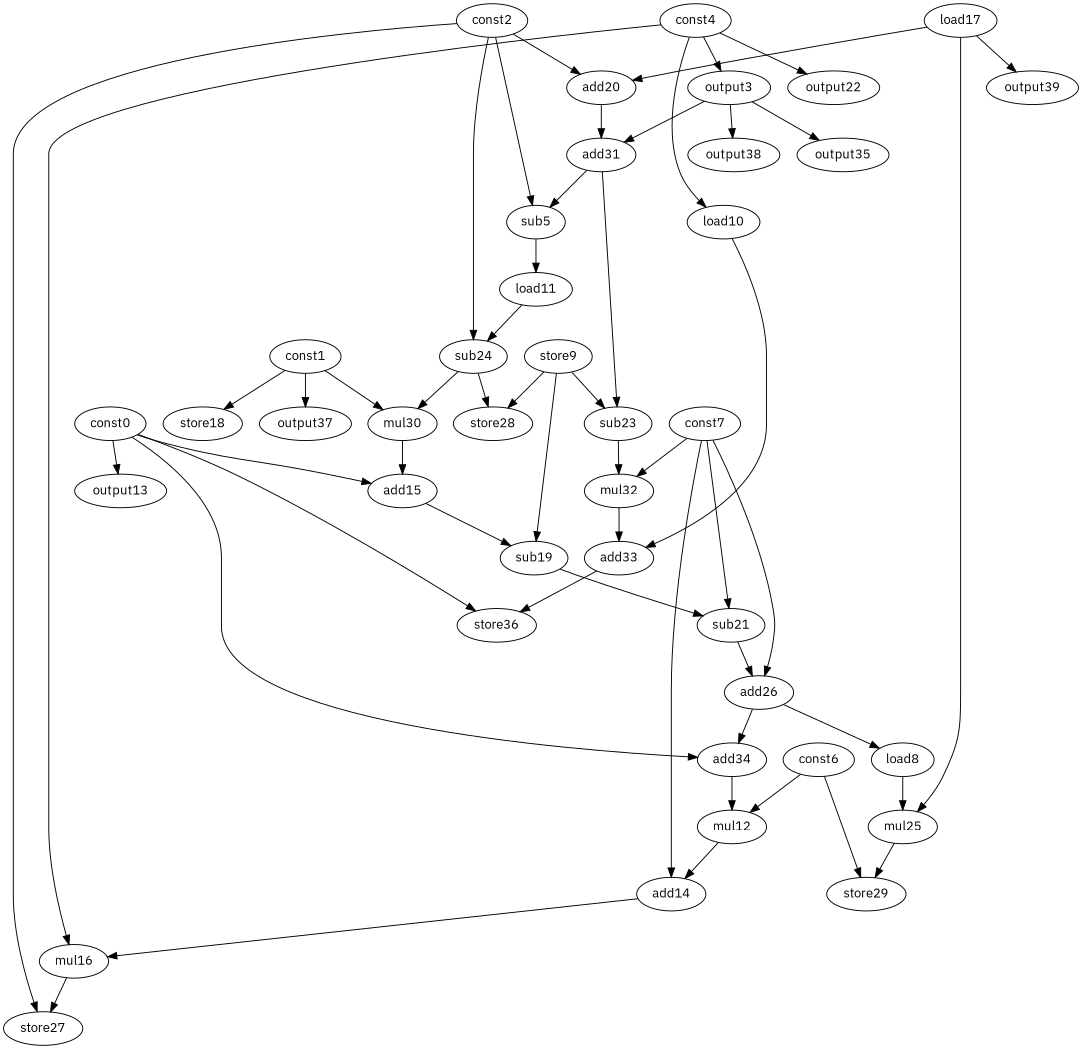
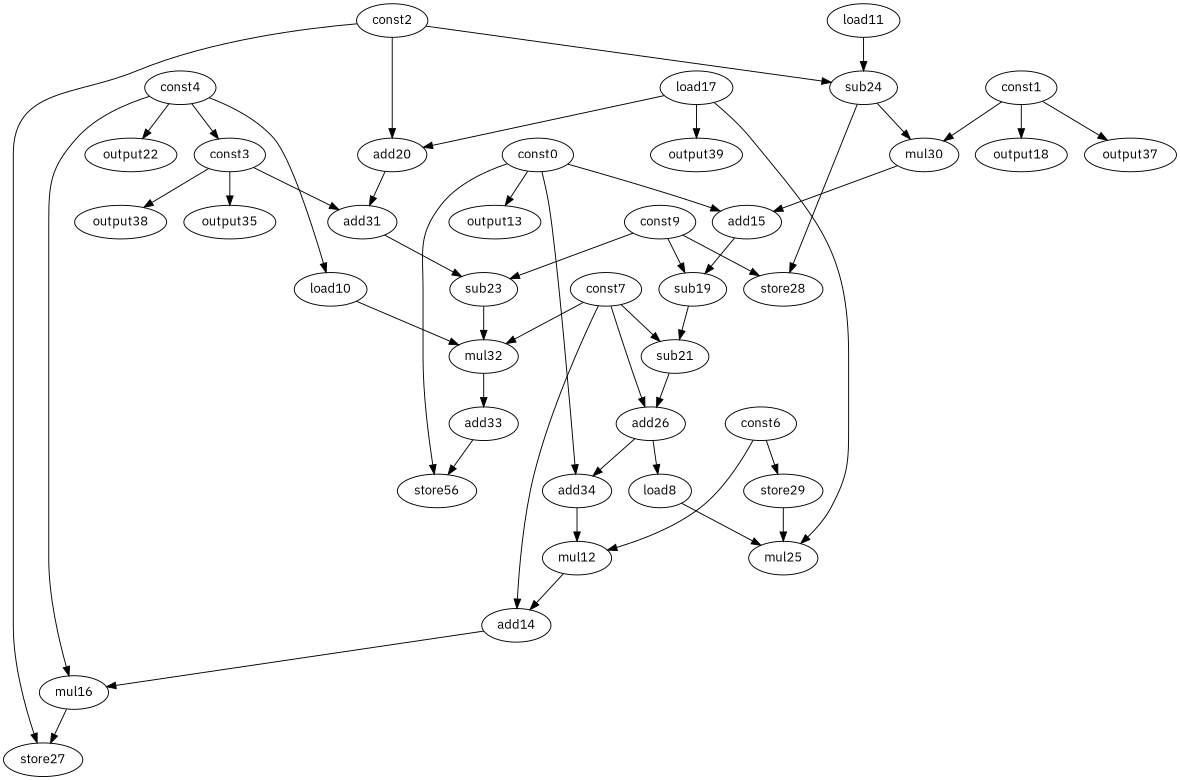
node "output3": label "output3" -> "const3"
node "sub5": removed
node "store9": label "store9" -> "const9"
edge "load10" -> "add33": now "load10" -> "mul32"
node "store18": label "store18" -> "output18"
node "store36": label "store36" -> "store56"
edge "mul25" -> "store29": reversed
